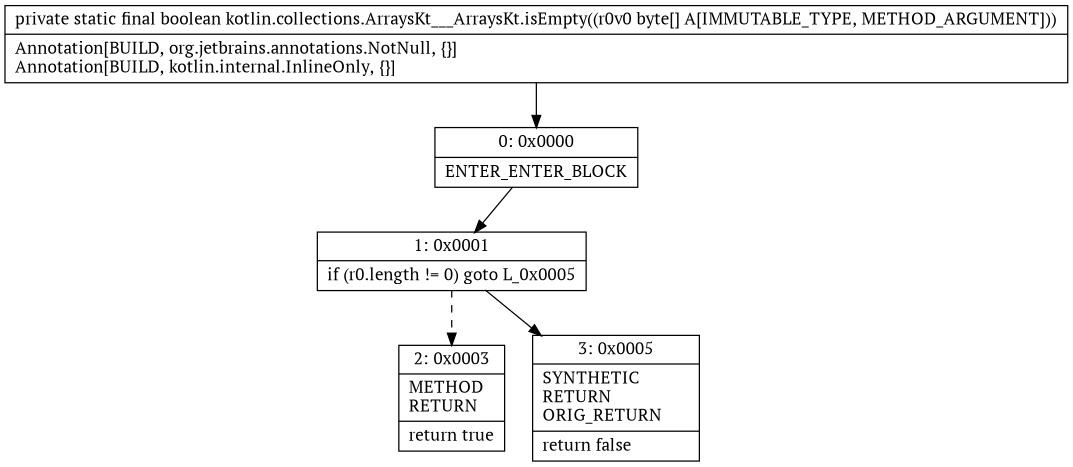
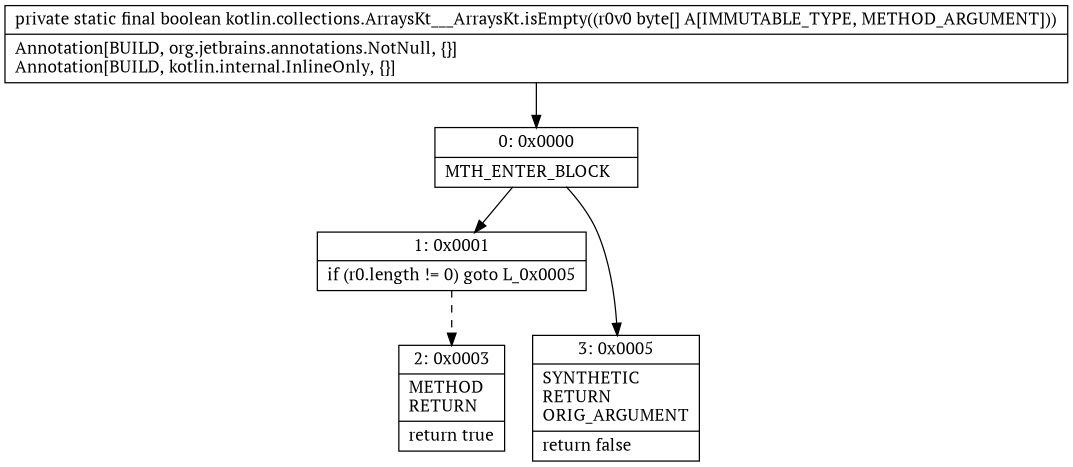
node "0: 0x0000": text "ENTER_ENTER_BLOCK" -> "MTH_ENTER_BLOCK"
edge "1: 0x0001" -> "3: 0x0005": now "0: 0x0000" -> "3: 0x0005"
node "3: 0x0005": text "ORIG_RETURN" -> "ORIG_ARGUMENT"
